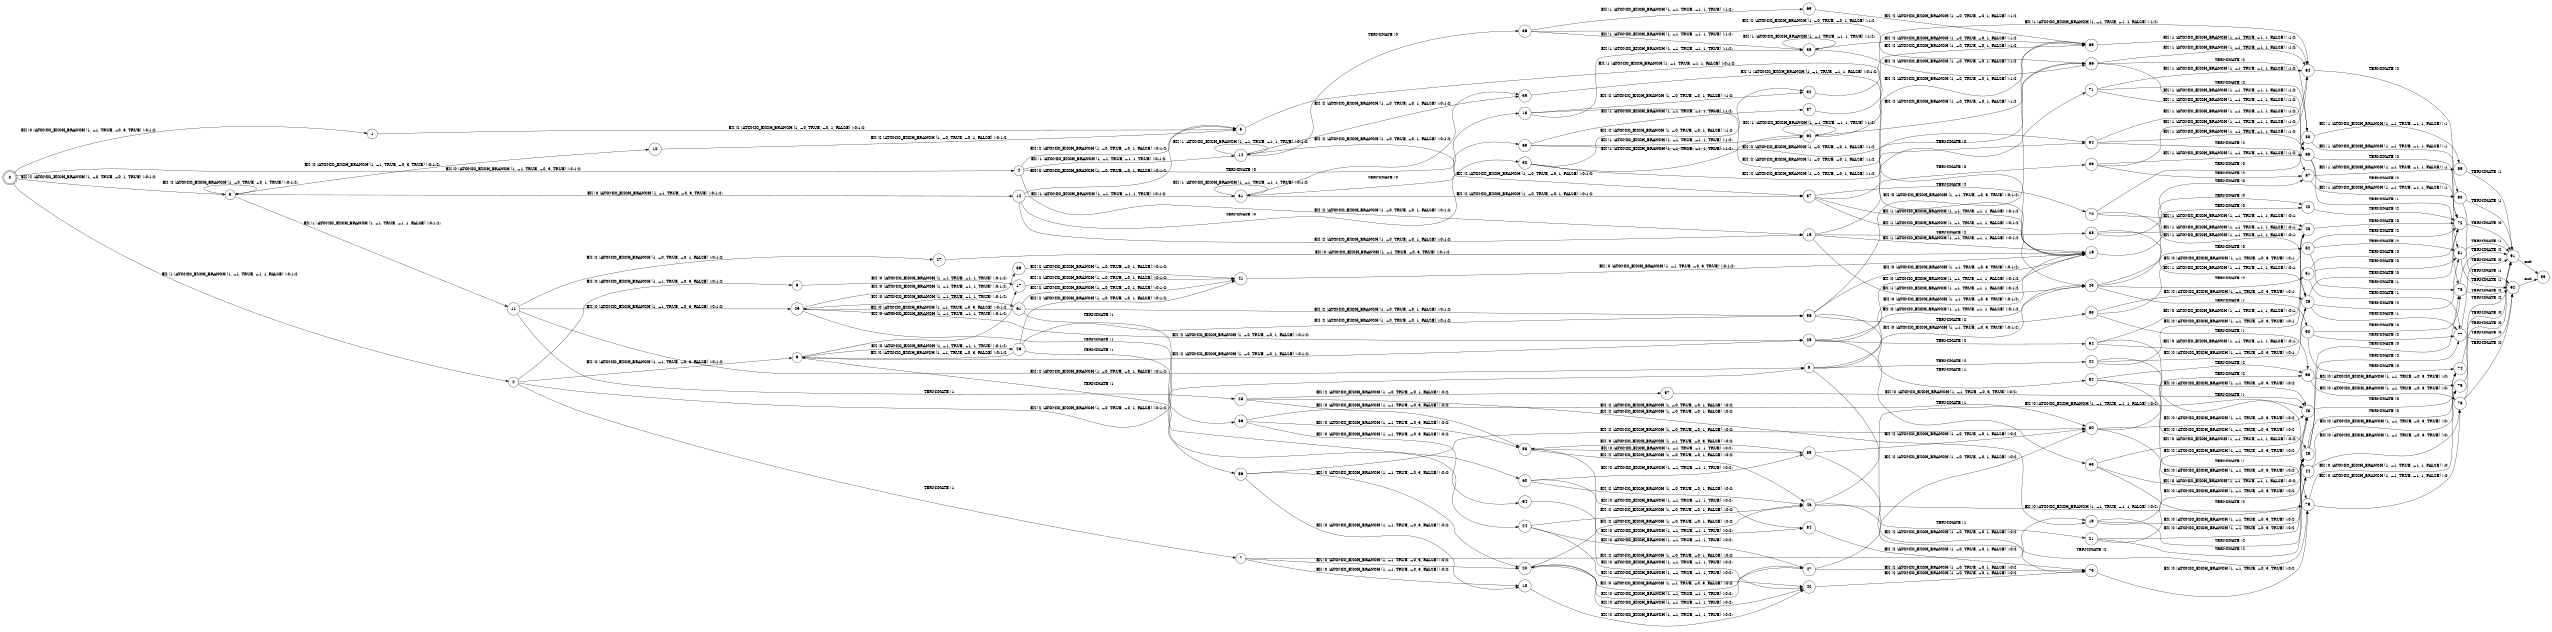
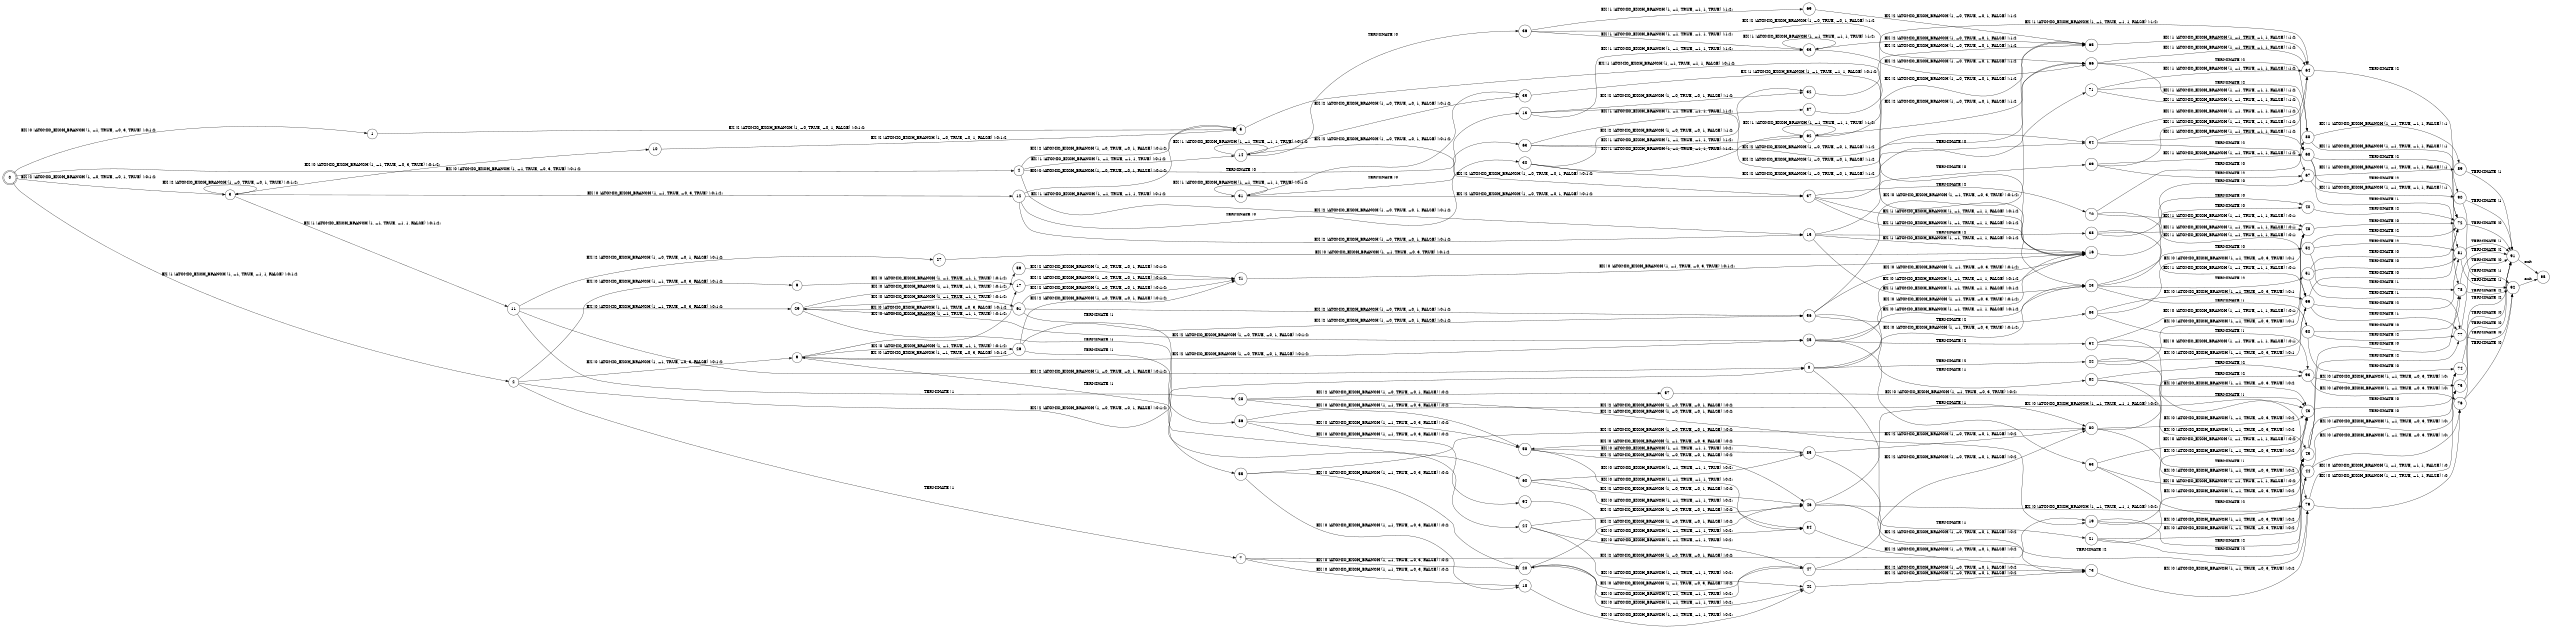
node "49": label "49" -> "99"
edge "58" -> "42": now "58" -> "84"
